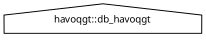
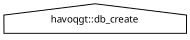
node "havoqgt::db_havoqgt": label "havoqgt::db_havoqgt" -> "havoqgt::db_create"
